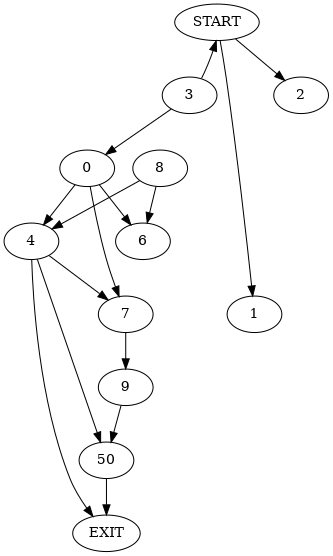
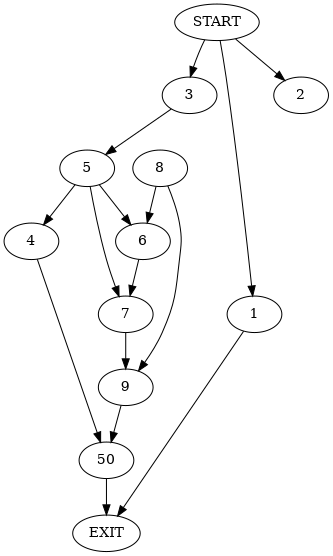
edge "3" -> "START": reversed
node "0": label "0" -> "5"
edge "8" -> "4": now "8" -> "9"
edge "4" -> "7": now "6" -> "7"
edge "4" -> "EXIT": now "1" -> "EXIT"
